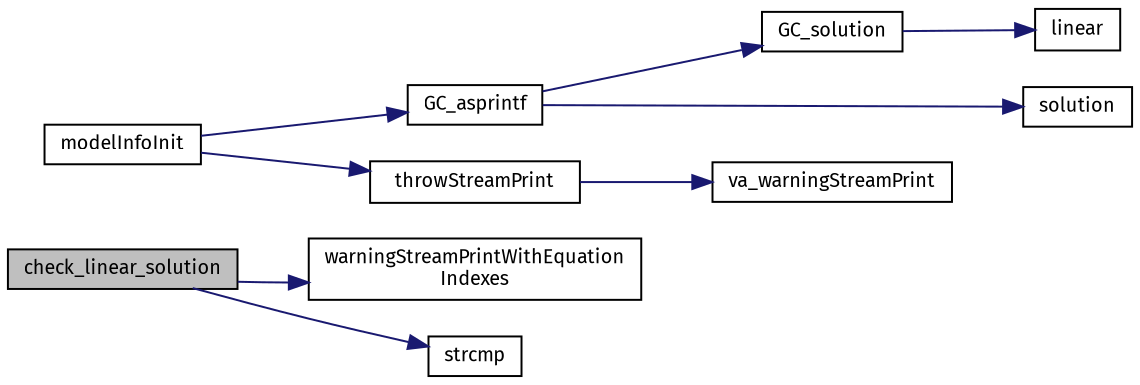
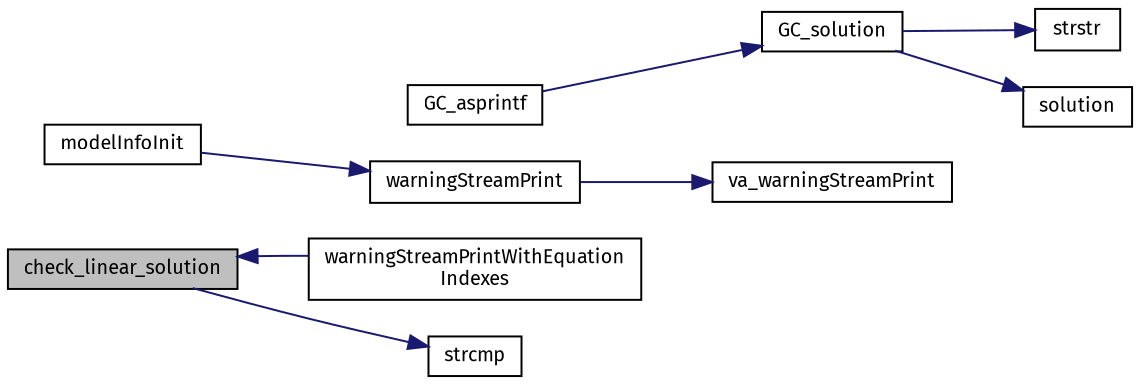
node "linear": label "linear" -> "strstr"
edge "GC_asprintf" -> "solution": now "GC_solution" -> "solution"
edge "modelInfoInit" -> "GC_asprintf": removed
node "throwStreamPrint": label "throwStreamPrint" -> "warningStreamPrint"
edge "check_linear_solution" -> "warningStreamPrintWithEquation Indexes": reversed
